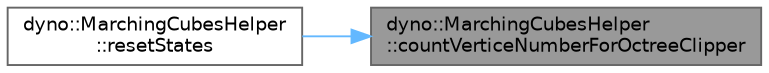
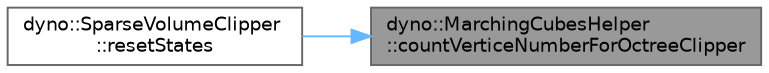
node "dyno::MarchingCubesHelper ::resetStates": label "dyno::MarchingCubesHelper ::resetStates" -> "dyno::SparseVolumeClipper ::resetStates"
